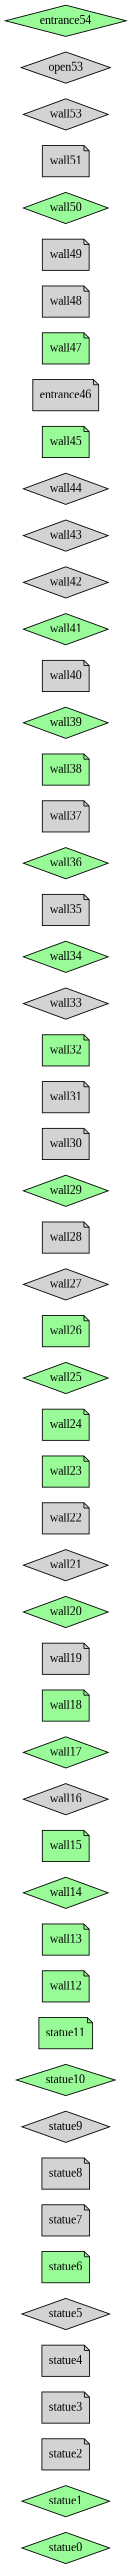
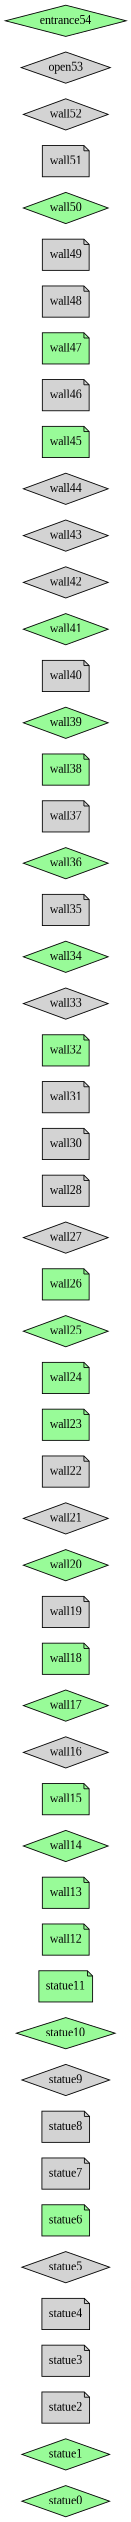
node "wall53": label "wall53" -> "wall52"
node "entrance46": label "entrance46" -> "wall46"
node "wall29": removed
